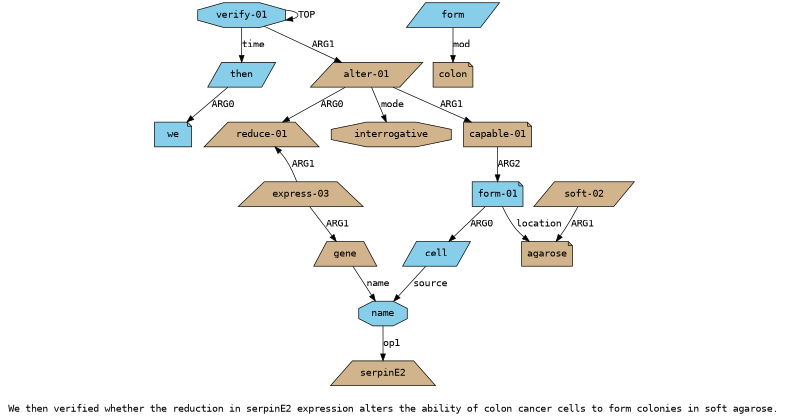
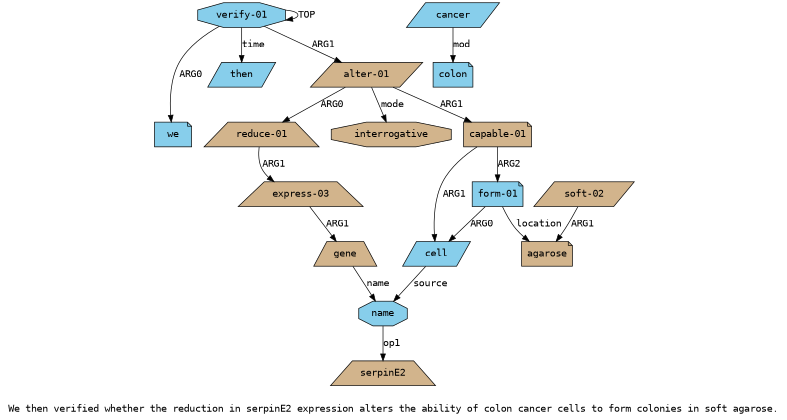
node "form": label "form" -> "cancer"
node "colon": fillcolor tan -> skyblue
edge "then" -> "we": now "verify-01" -> "we"
edge "express-03" -> "reduce-01": reversed
edge "capable-01" -> "cell": added, label "ARG1"
